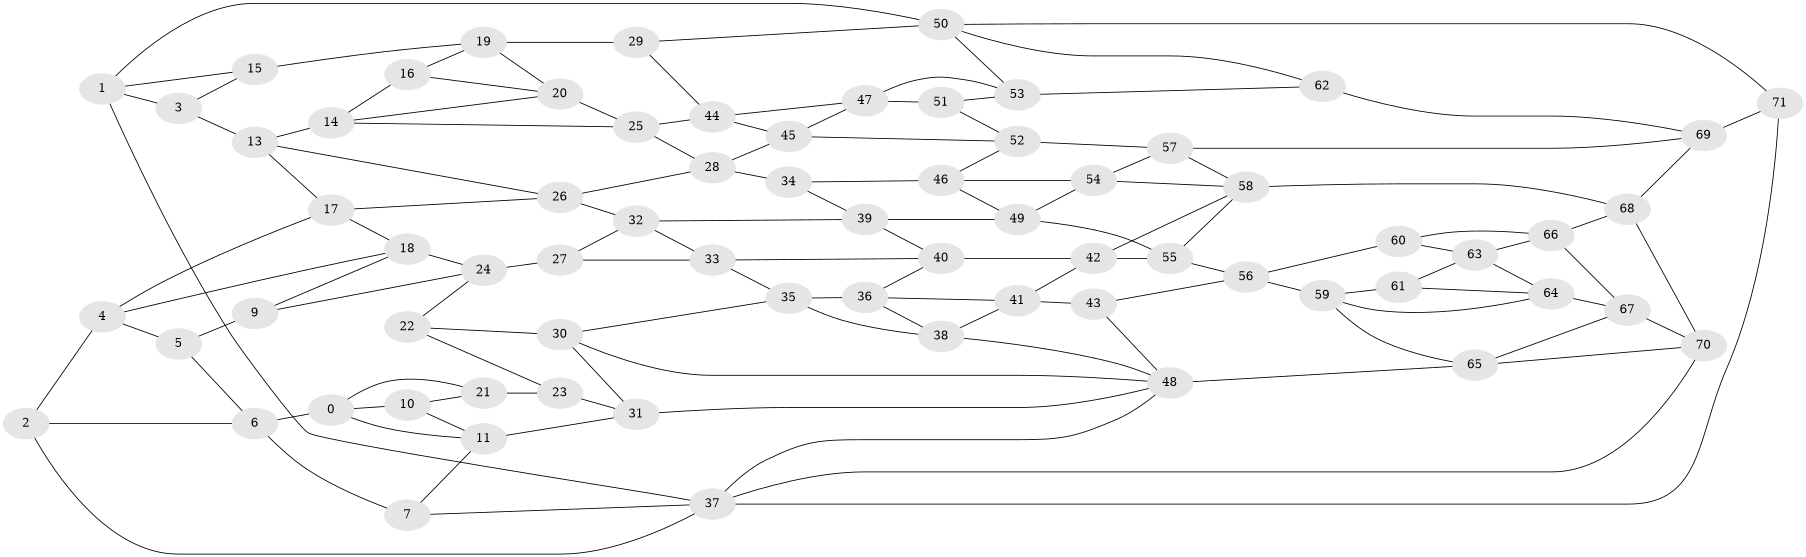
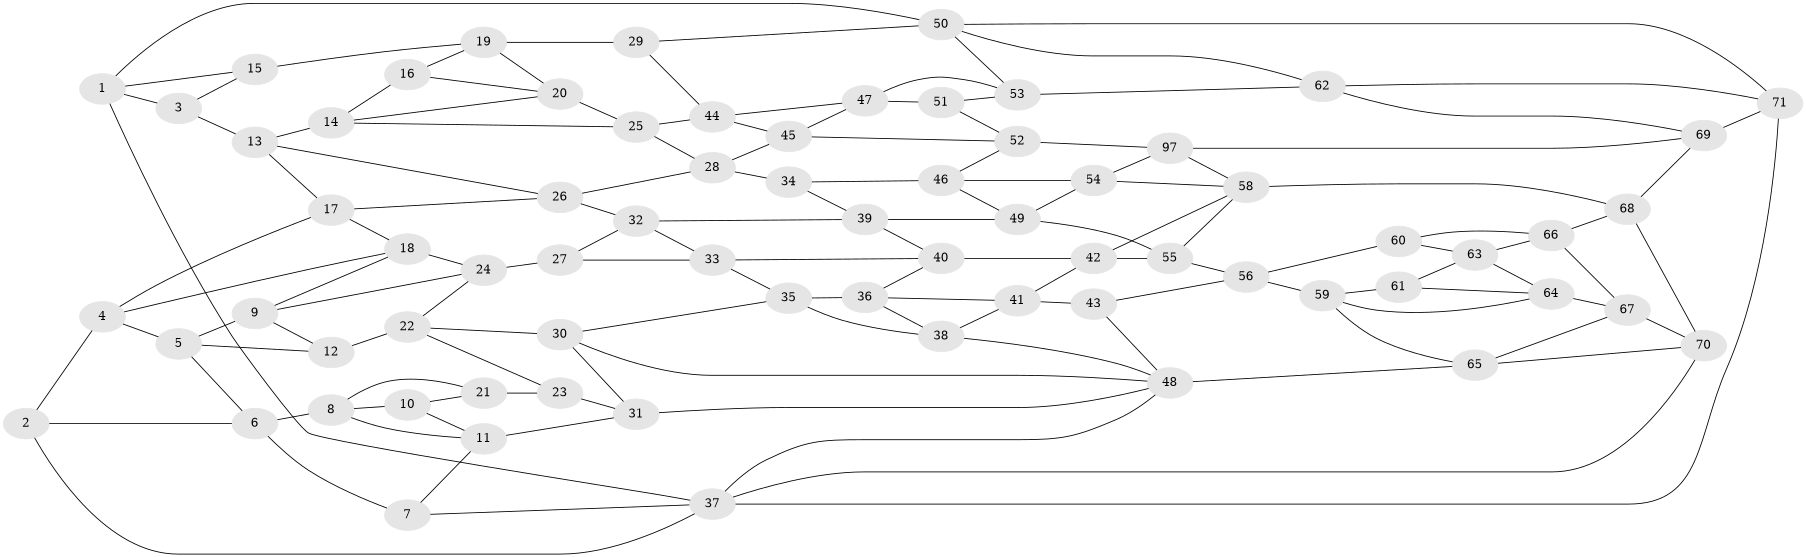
edge "62" -- "71": added
node "57": label "57" -> "97"
node "12": added
node "0": label "0" -> "8"
